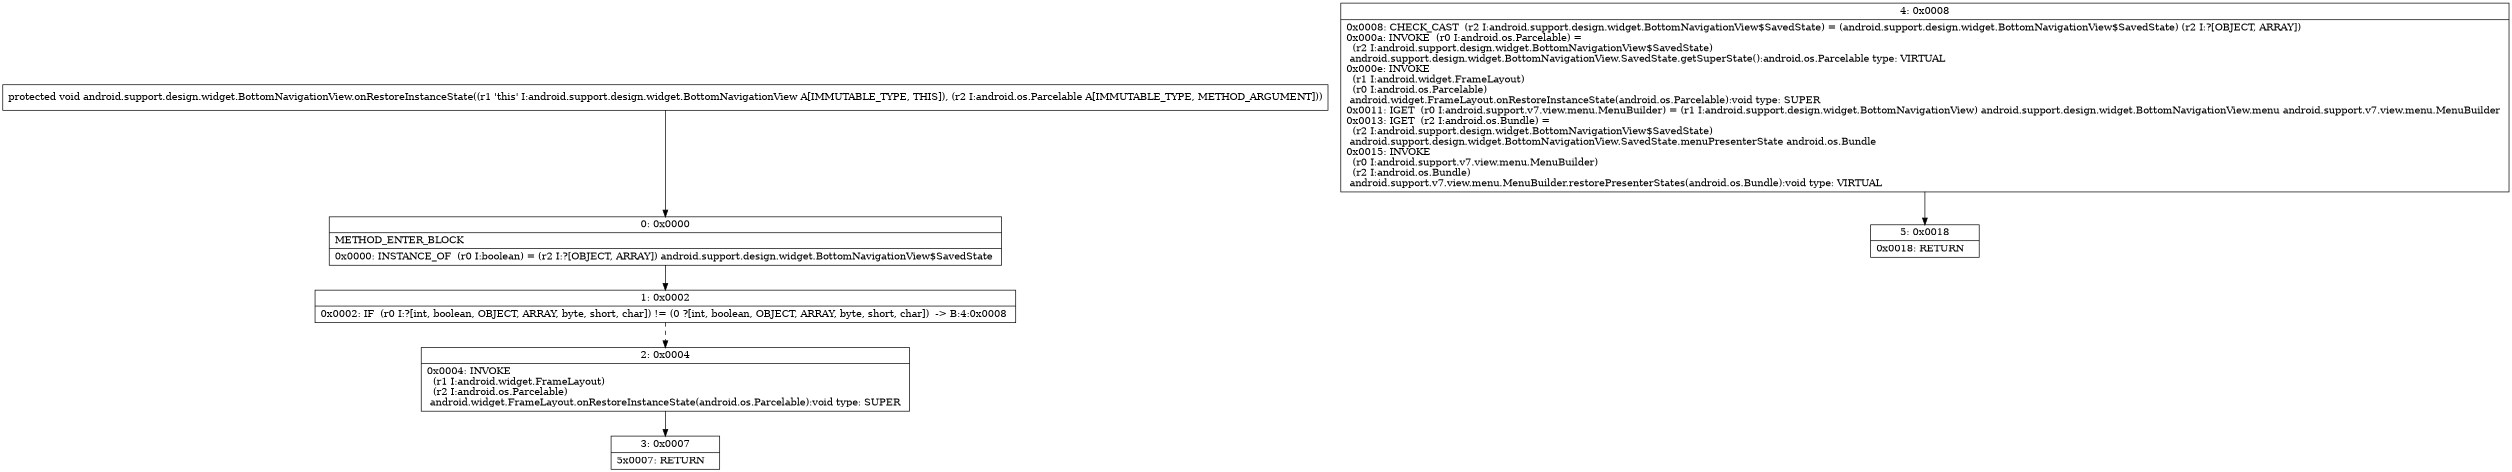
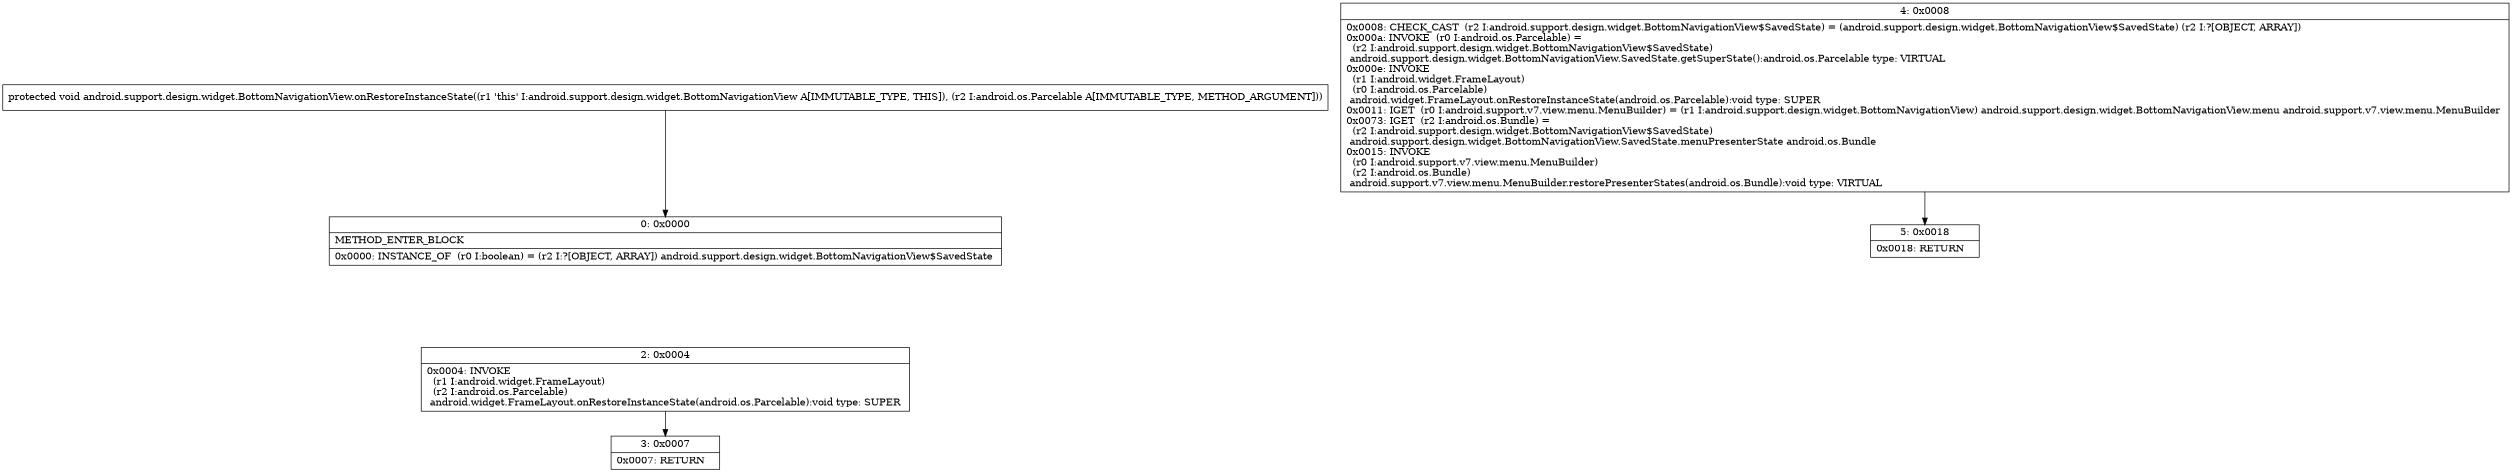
node "4: 0x0008": text "0x0013: IGET  (r2 I:android.os.Bundle) =" -> "0x0073: IGET  (r2 I:android.os.Bundle) ="
node "1: 0x0002": removed
node "3: 0x0007": text "5x0007: RETURN" -> "0x0007: RETURN"
